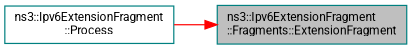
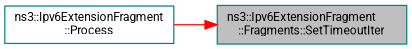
node "ns3::Ipv6ExtensionFragment ::Fragments::ExtensionFragment": label "ns3::Ipv6ExtensionFragment ::Fragments::ExtensionFragment" -> "ns3::Ipv6ExtensionFragment ::Fragments::SetTimeoutIter"
